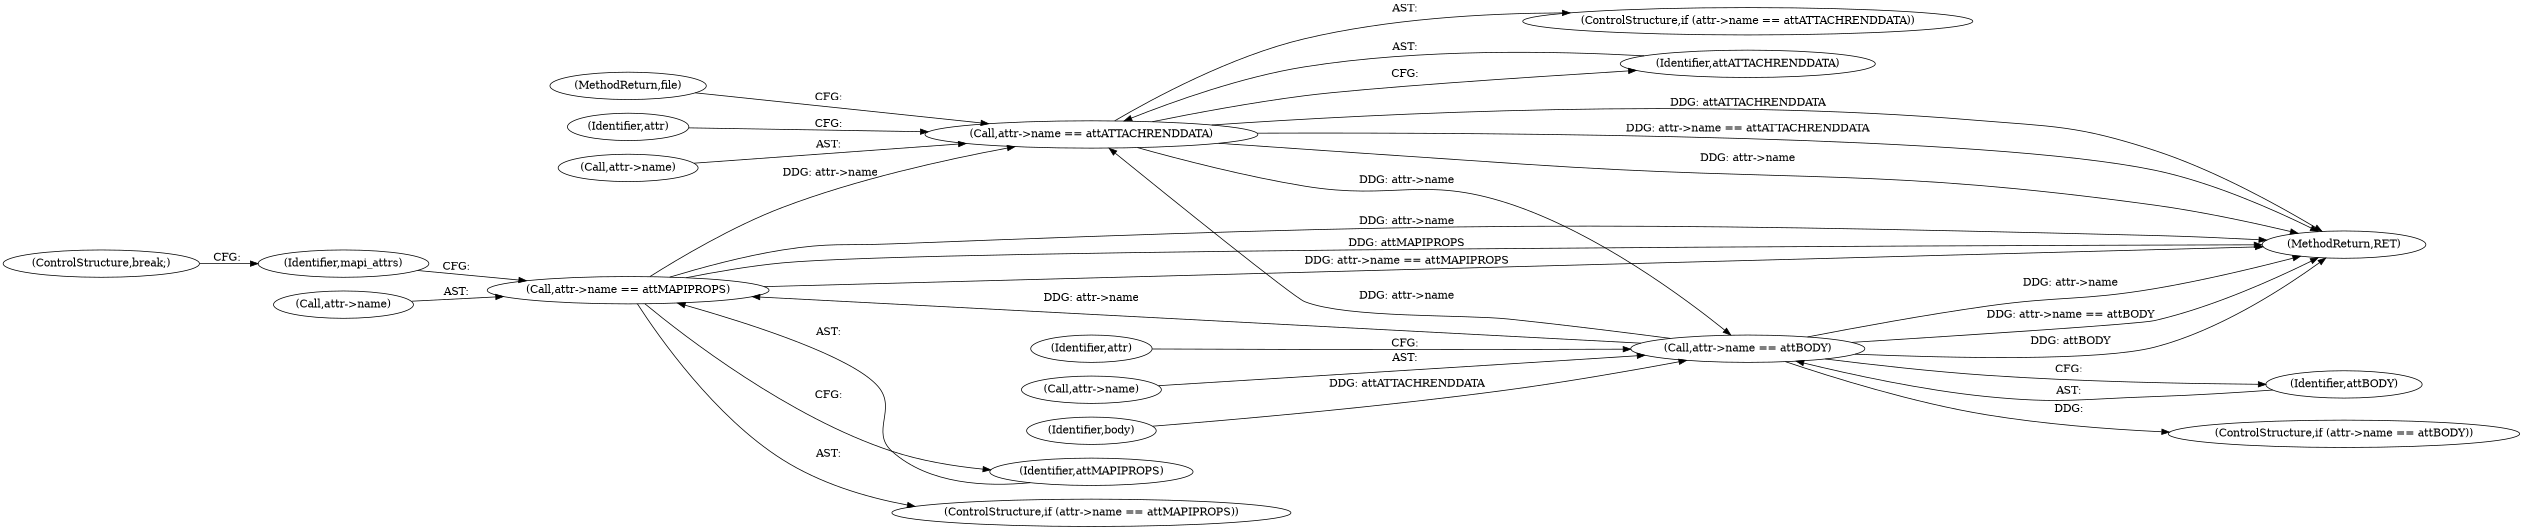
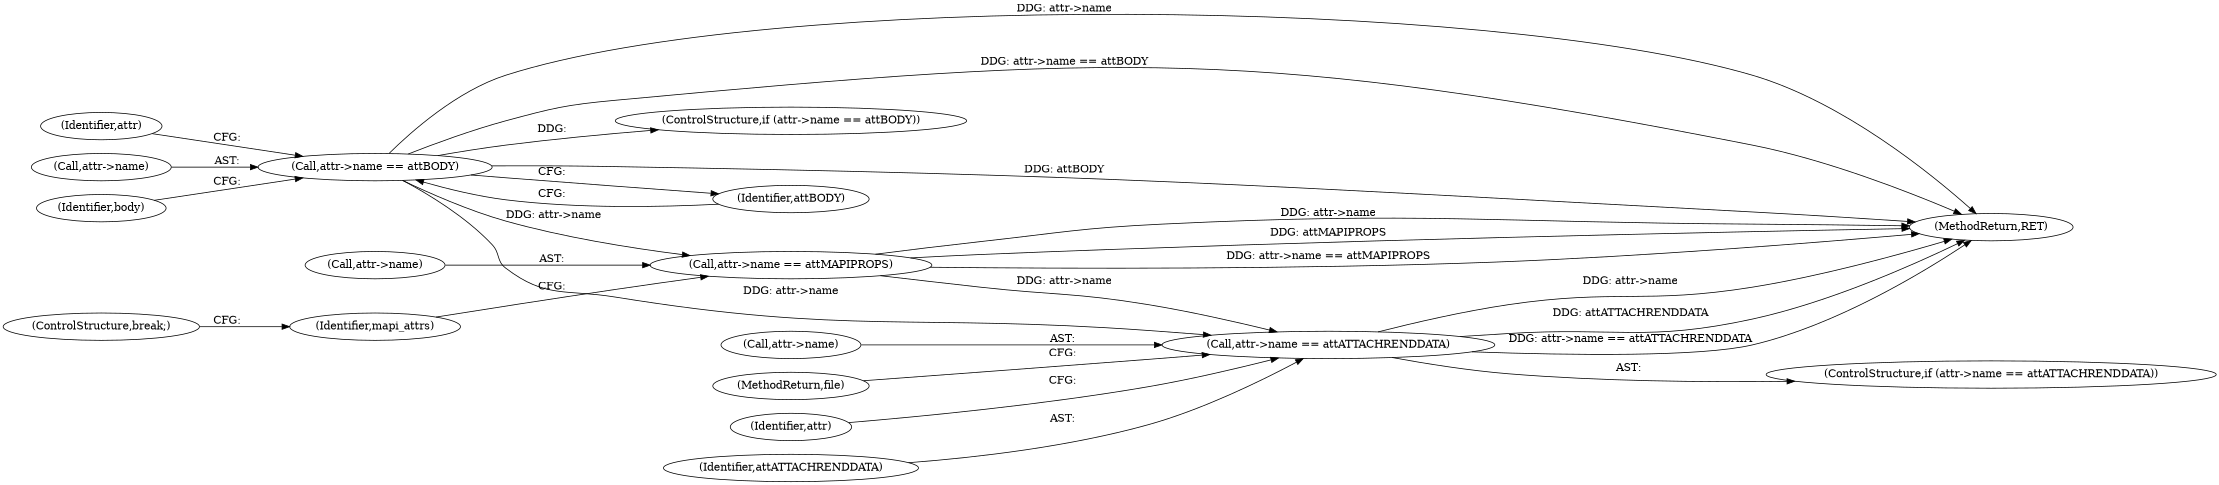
edge "(Call,attr->name == attATTACHRENDDATA)" -> "(Identifier,attATTACHRENDDATA)": removed, label "CFG:"
edge "(Call,attr->name == attATTACHRENDDATA)" -> "(Call,attr->name == attBODY)": removed, label "DDG: attr->name"
edge "(Identifier,body)" -> "(Call,attr->name == attBODY)": label "DDG: attATTACHRENDDATA" -> "CFG: "
edge "(Identifier,attBODY)" -> "(Call,attr->name == attBODY)": label "AST: " -> "CFG: "
node "(Identifier,attMAPIPROPS)": removed
node "(ControlStructure,if (attr->name == attMAPIPROPS))": removed
